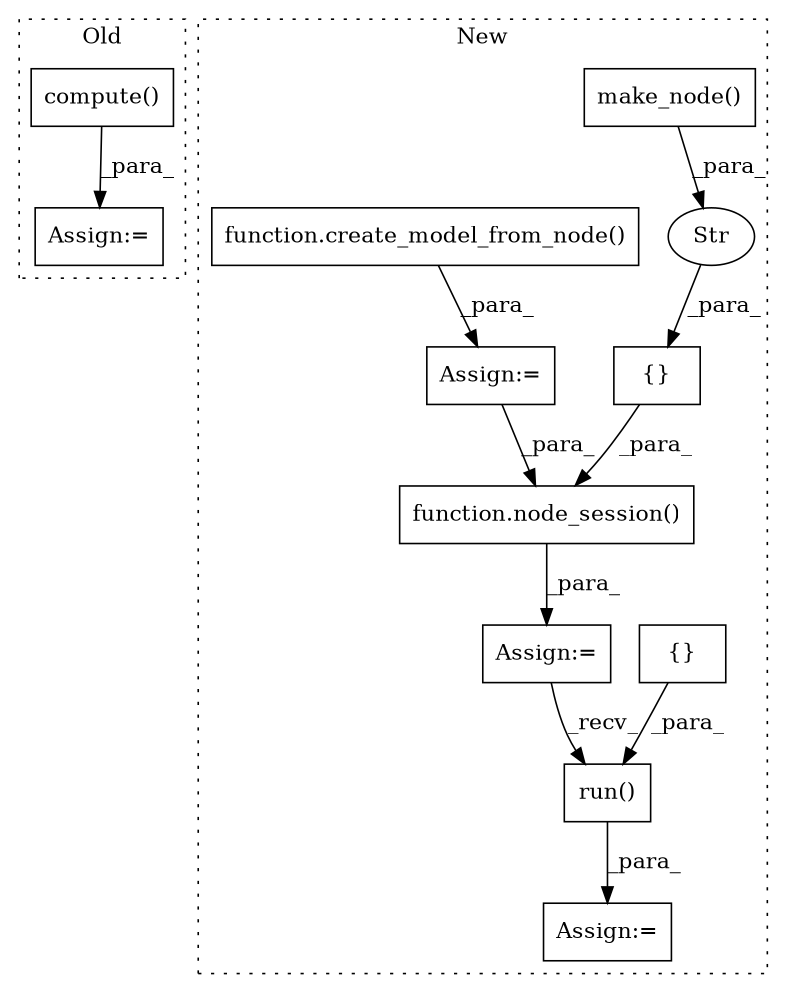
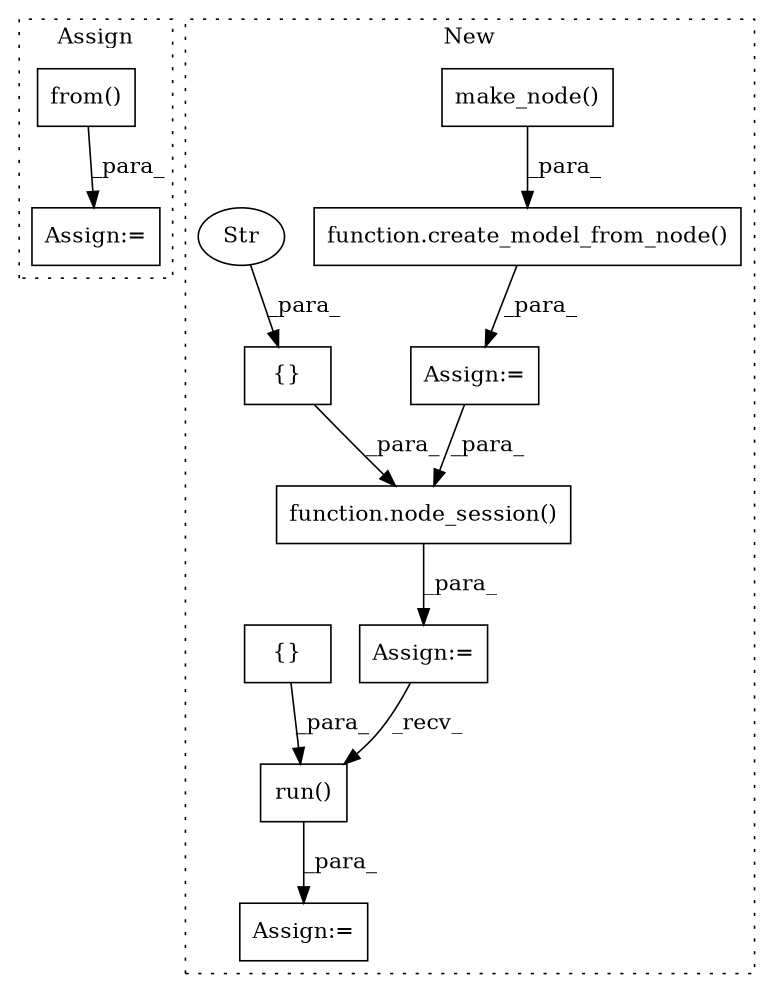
cluster "Old": label "Old" -> "Assign"
node "compute()": label "compute()" -> "from()"
edge "make_node()" -> "Str": now "make_node()" -> "function.create_model_from_node()"
